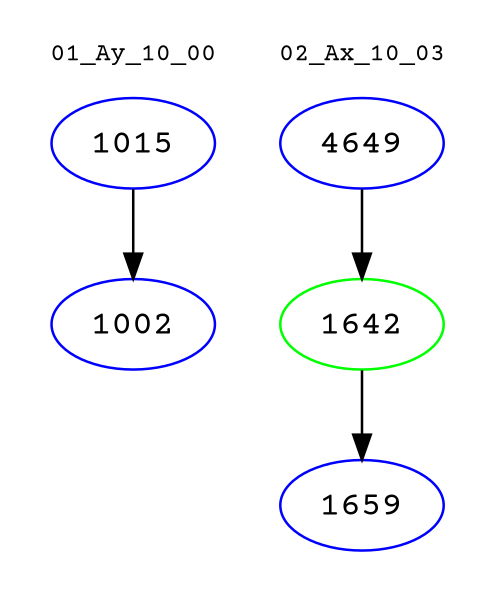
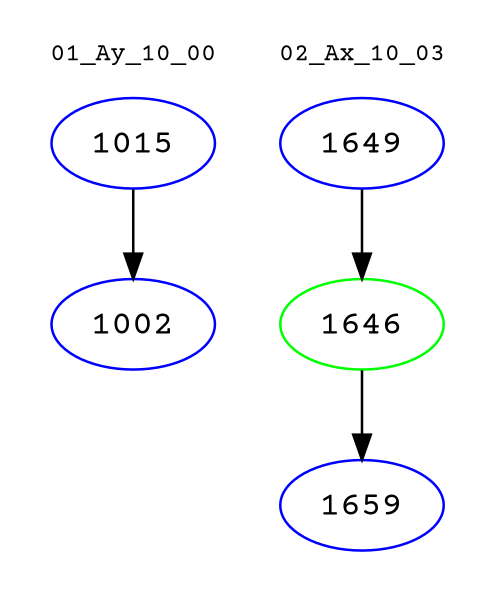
node "4649": label "4649" -> "1649"
node "1642": label "1642" -> "1646"
